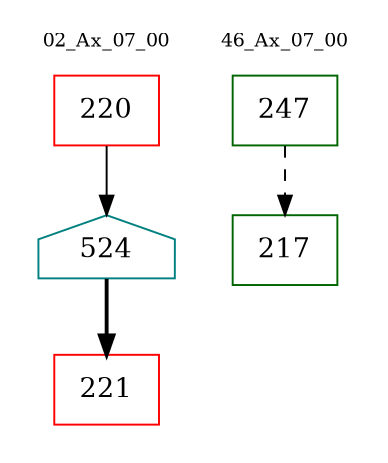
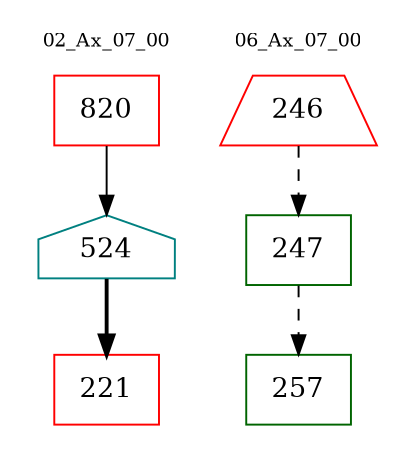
cluster "46_Ax_07_00": label "46_Ax_07_00" -> "06_Ax_07_00"
node "220": label "220" -> "820"
node "246": added
node "217": label "217" -> "257"
